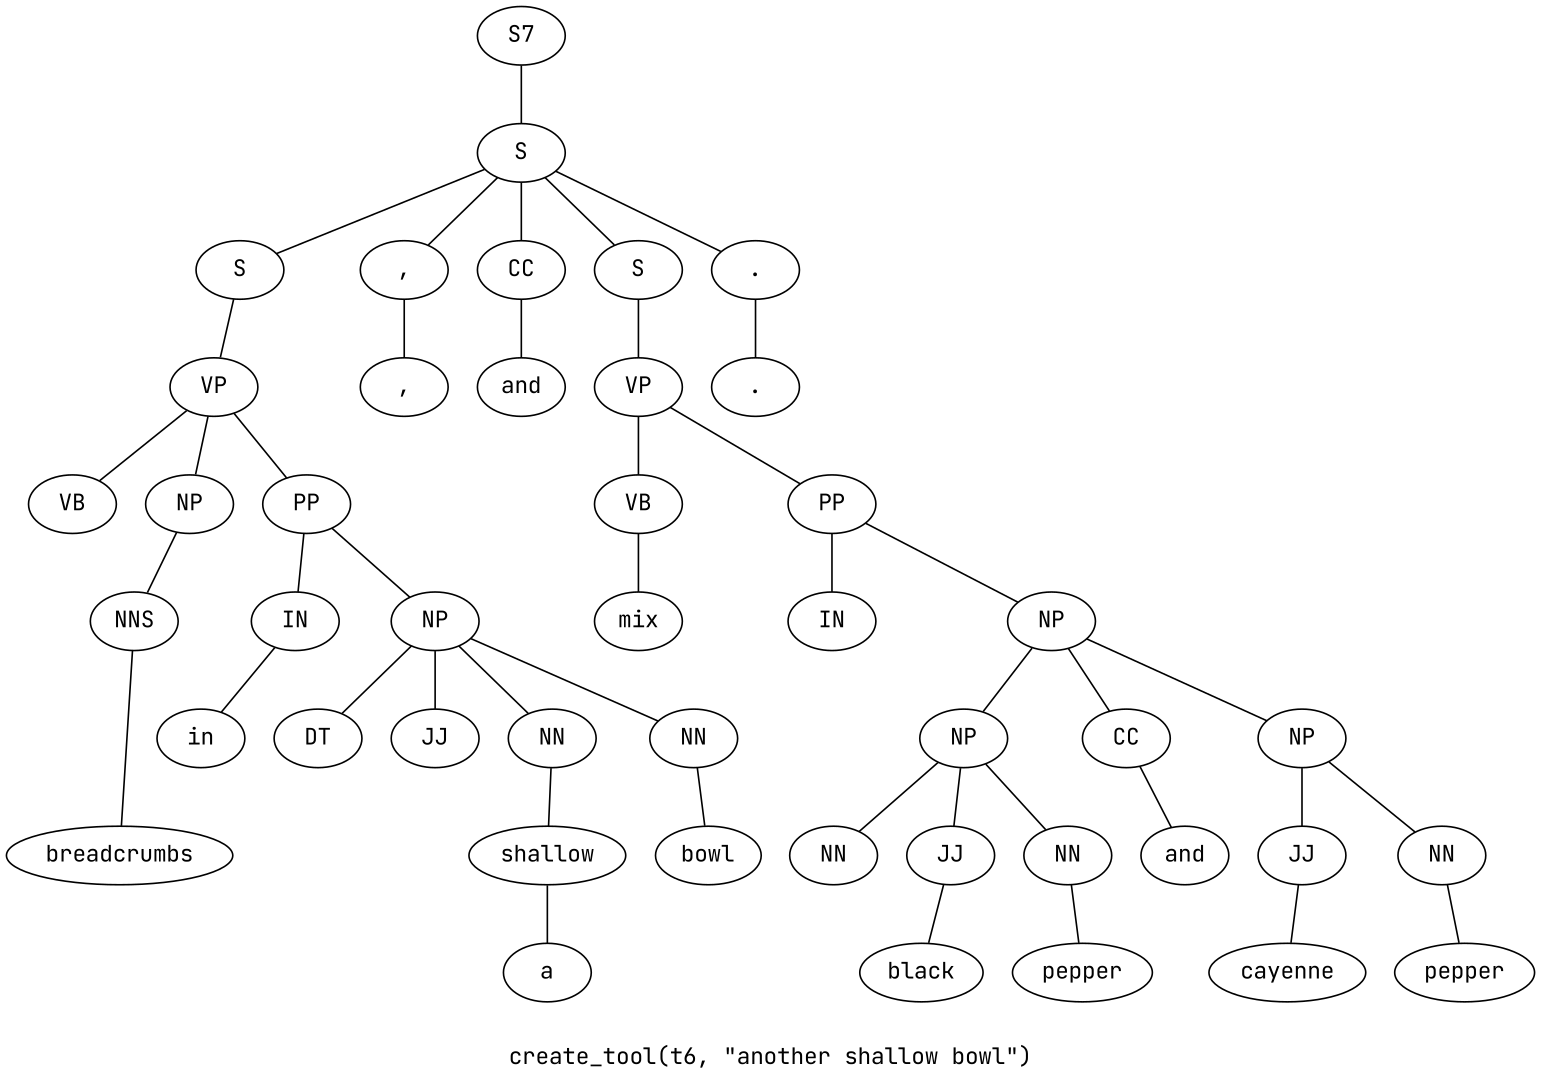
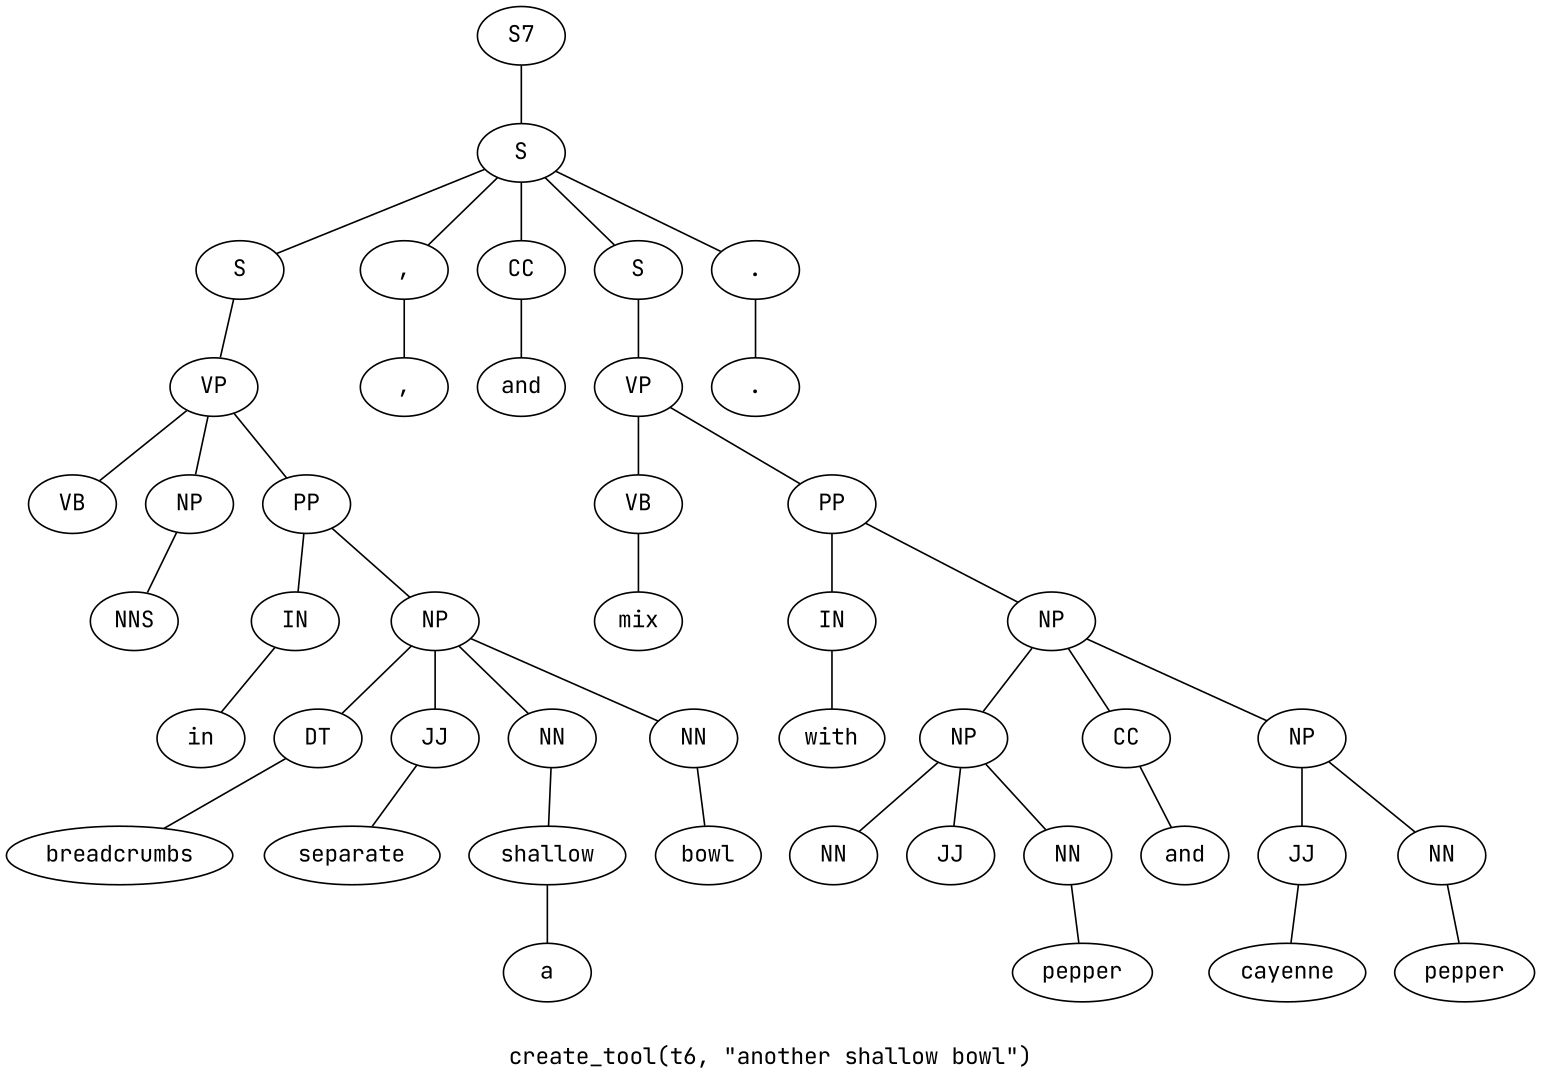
edge "NNS" -- "breadcrumbs": now "DT" -- "breadcrumbs"
node "with": added
node "separate": added
node "black": removed
